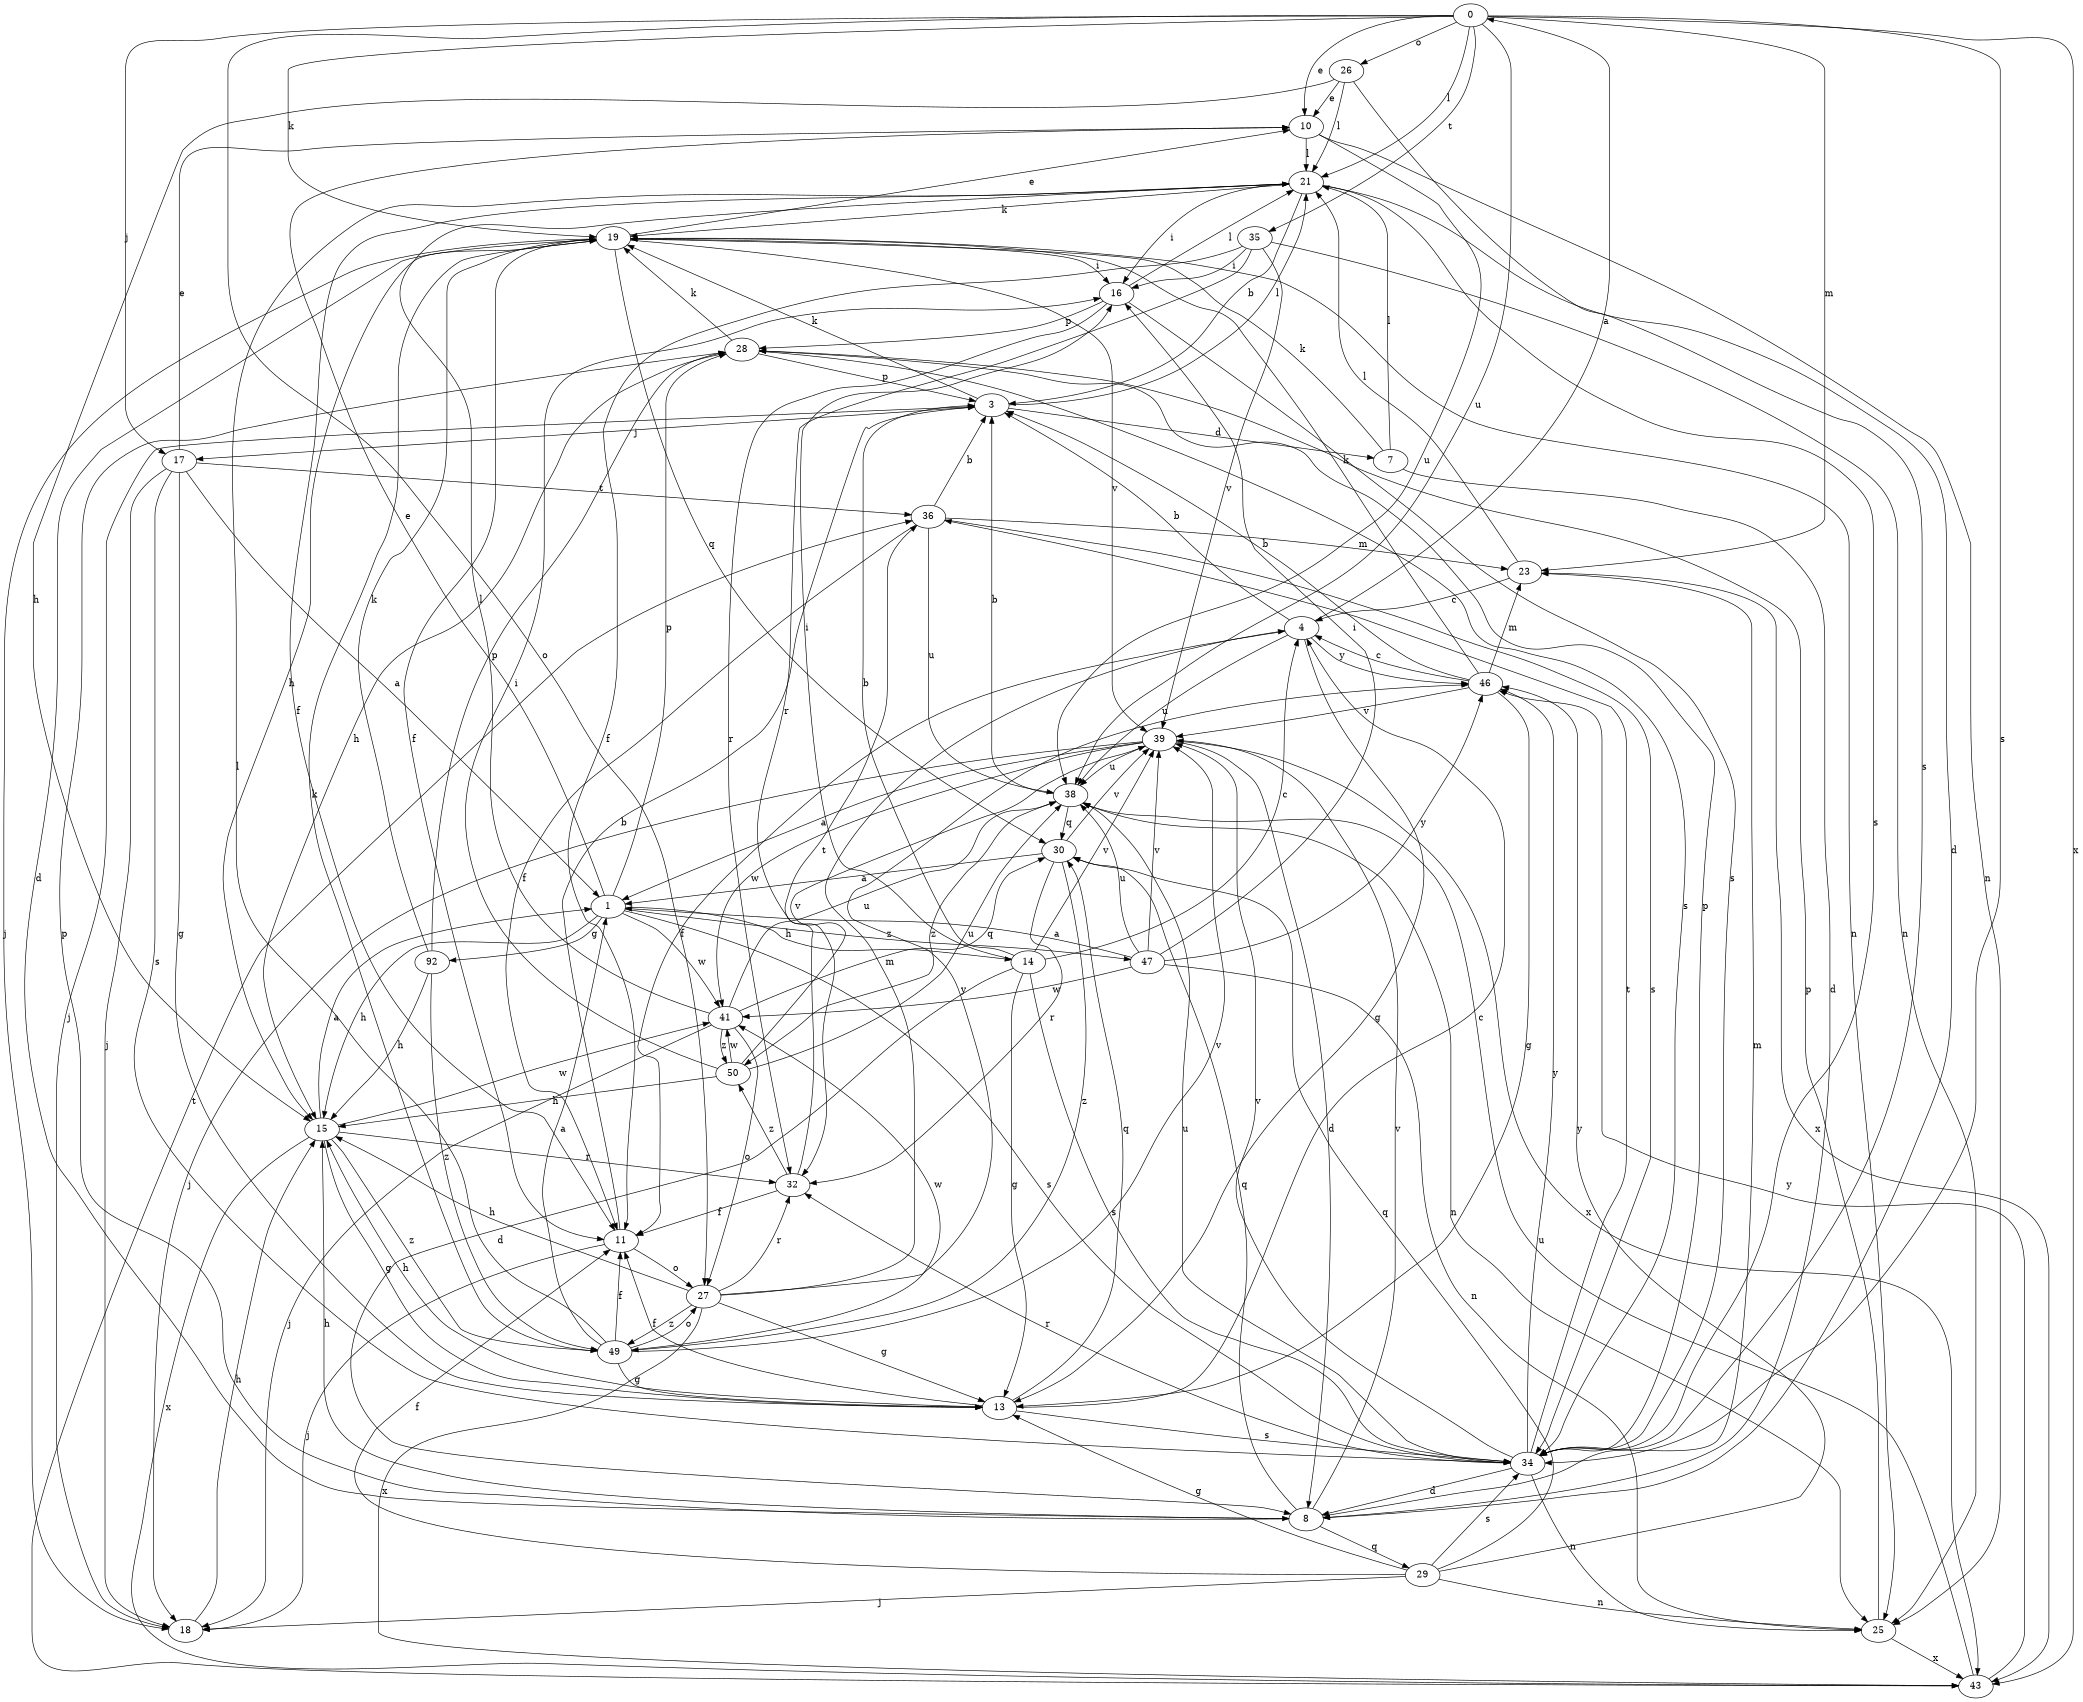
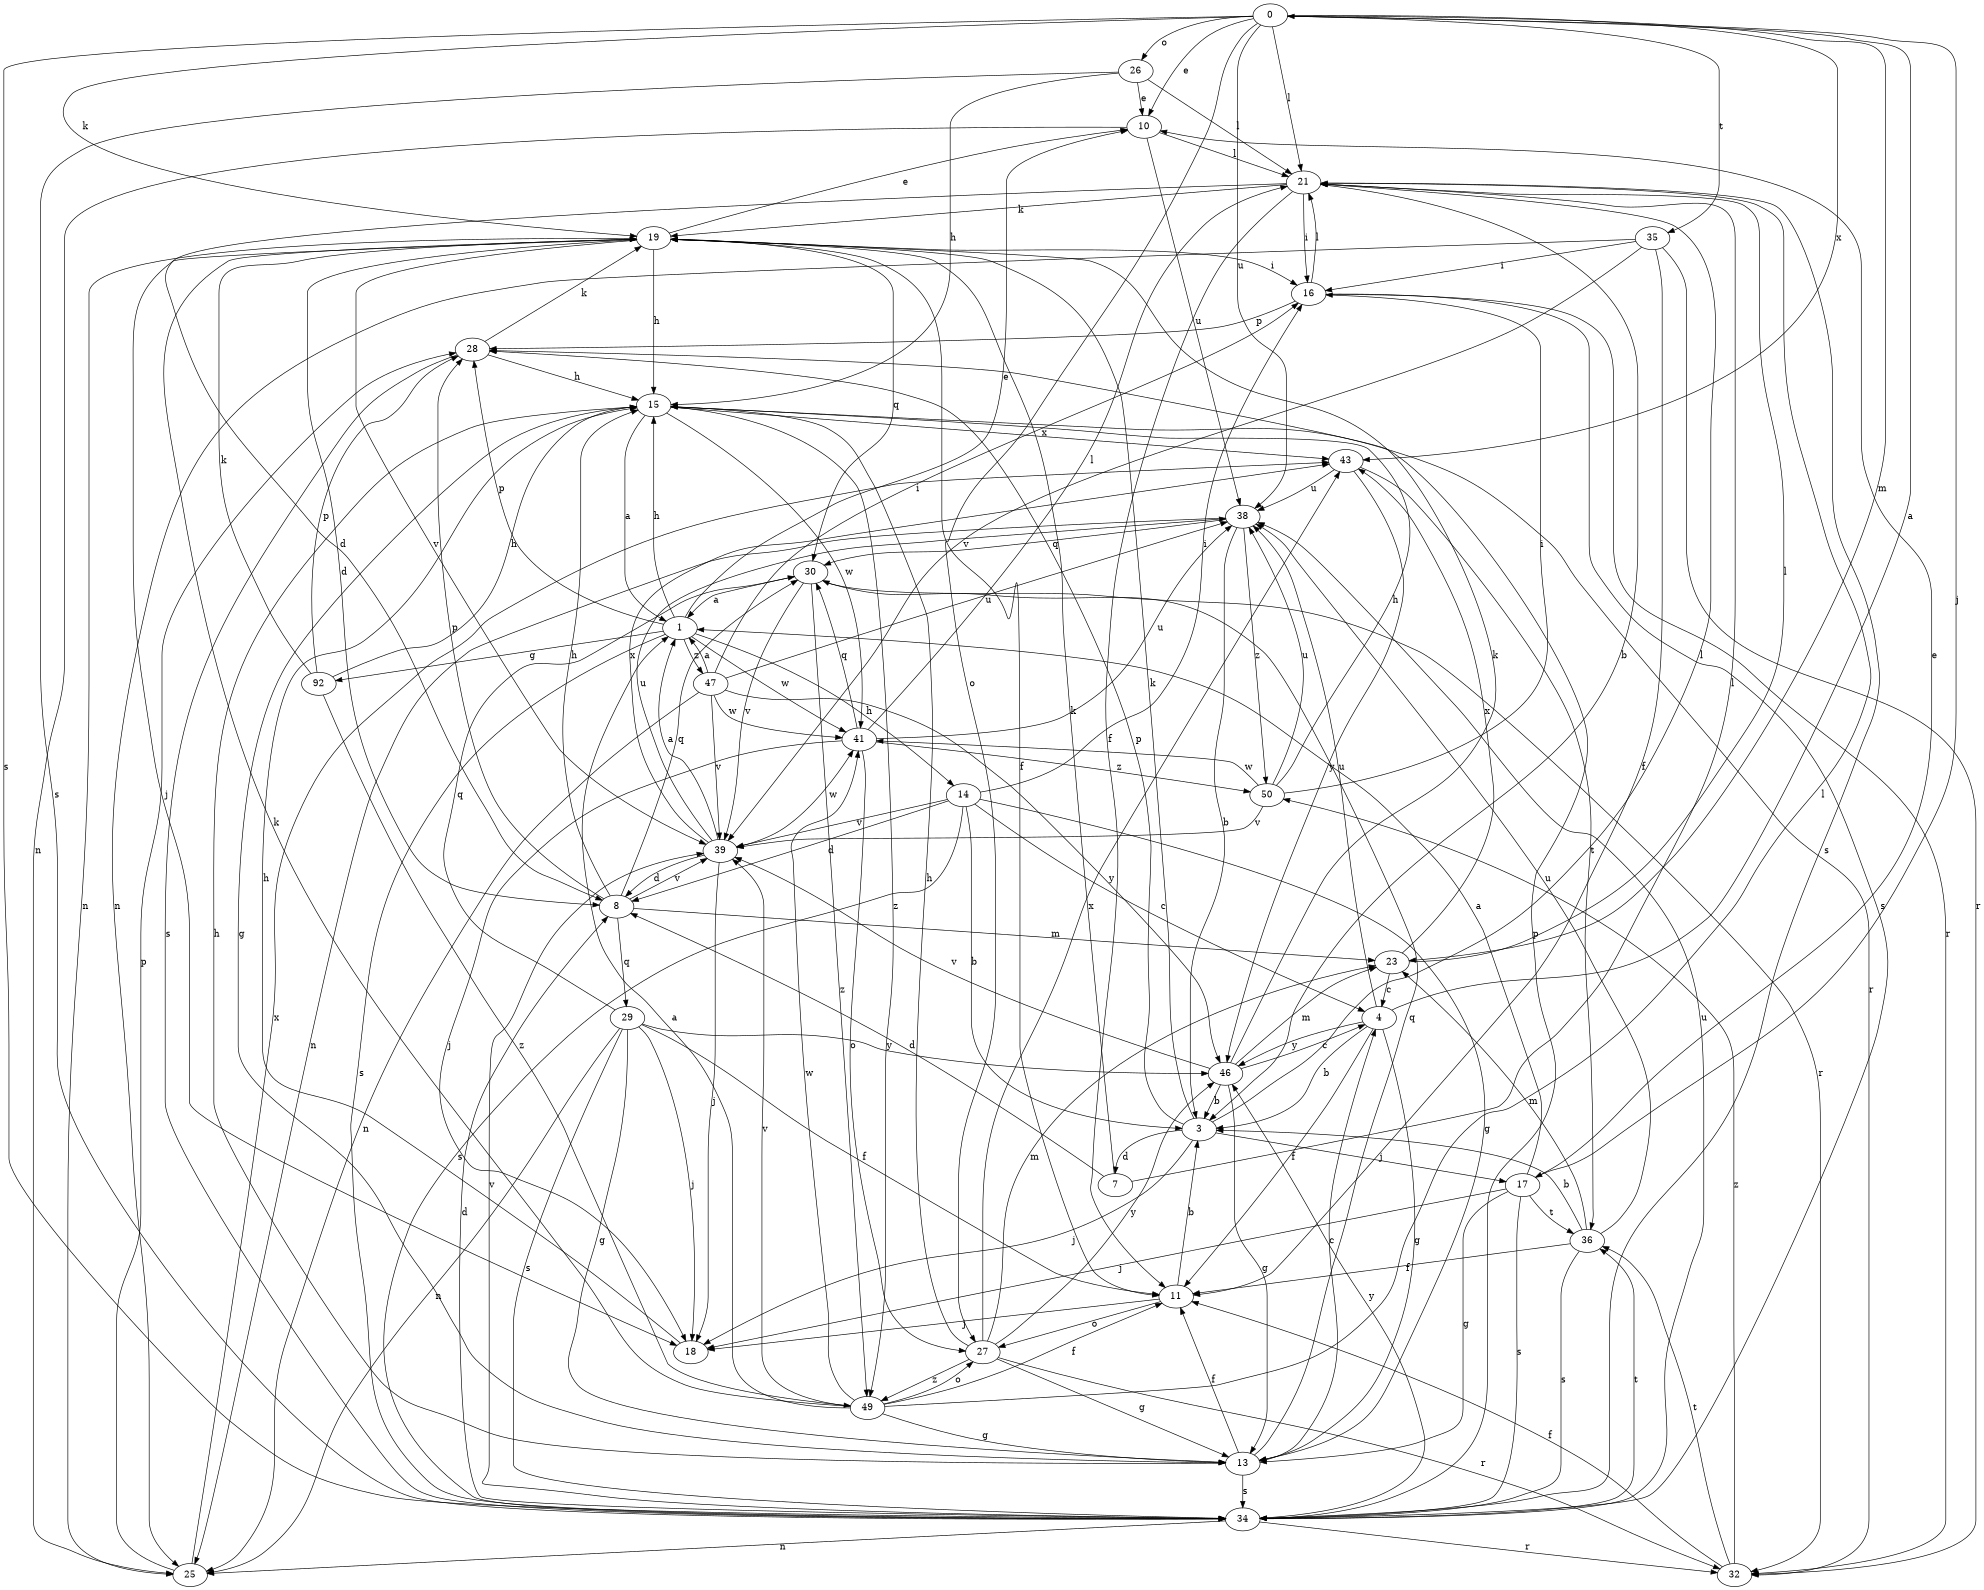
edge "28" -> "3": reversed
edge "27" -> "4": now "27" -> "23"
